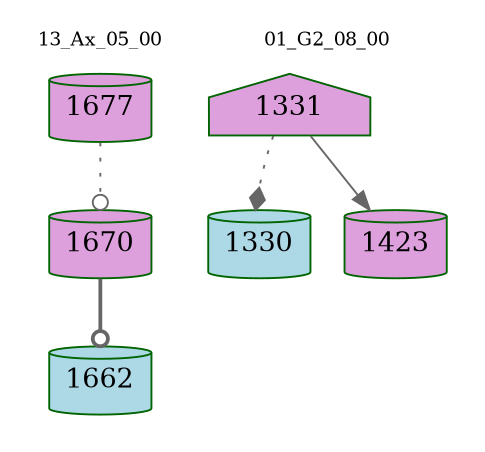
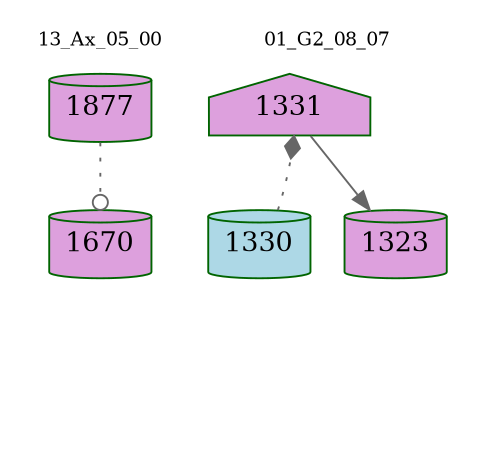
cluster "01_G2_08_00": label "01_G2_08_00" -> "01_G2_08_07"
node "1677": label "1677" -> "1877"
edge "1331" -> "1330": reversed
node "1423": label "1423" -> "1323"
node "1662": removed
